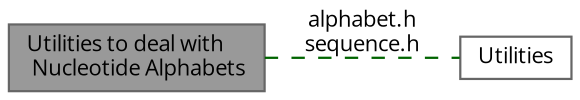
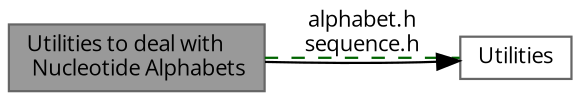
edge "Utilities to deal with Nucleotide Alphabets" -> "Utilities": added
